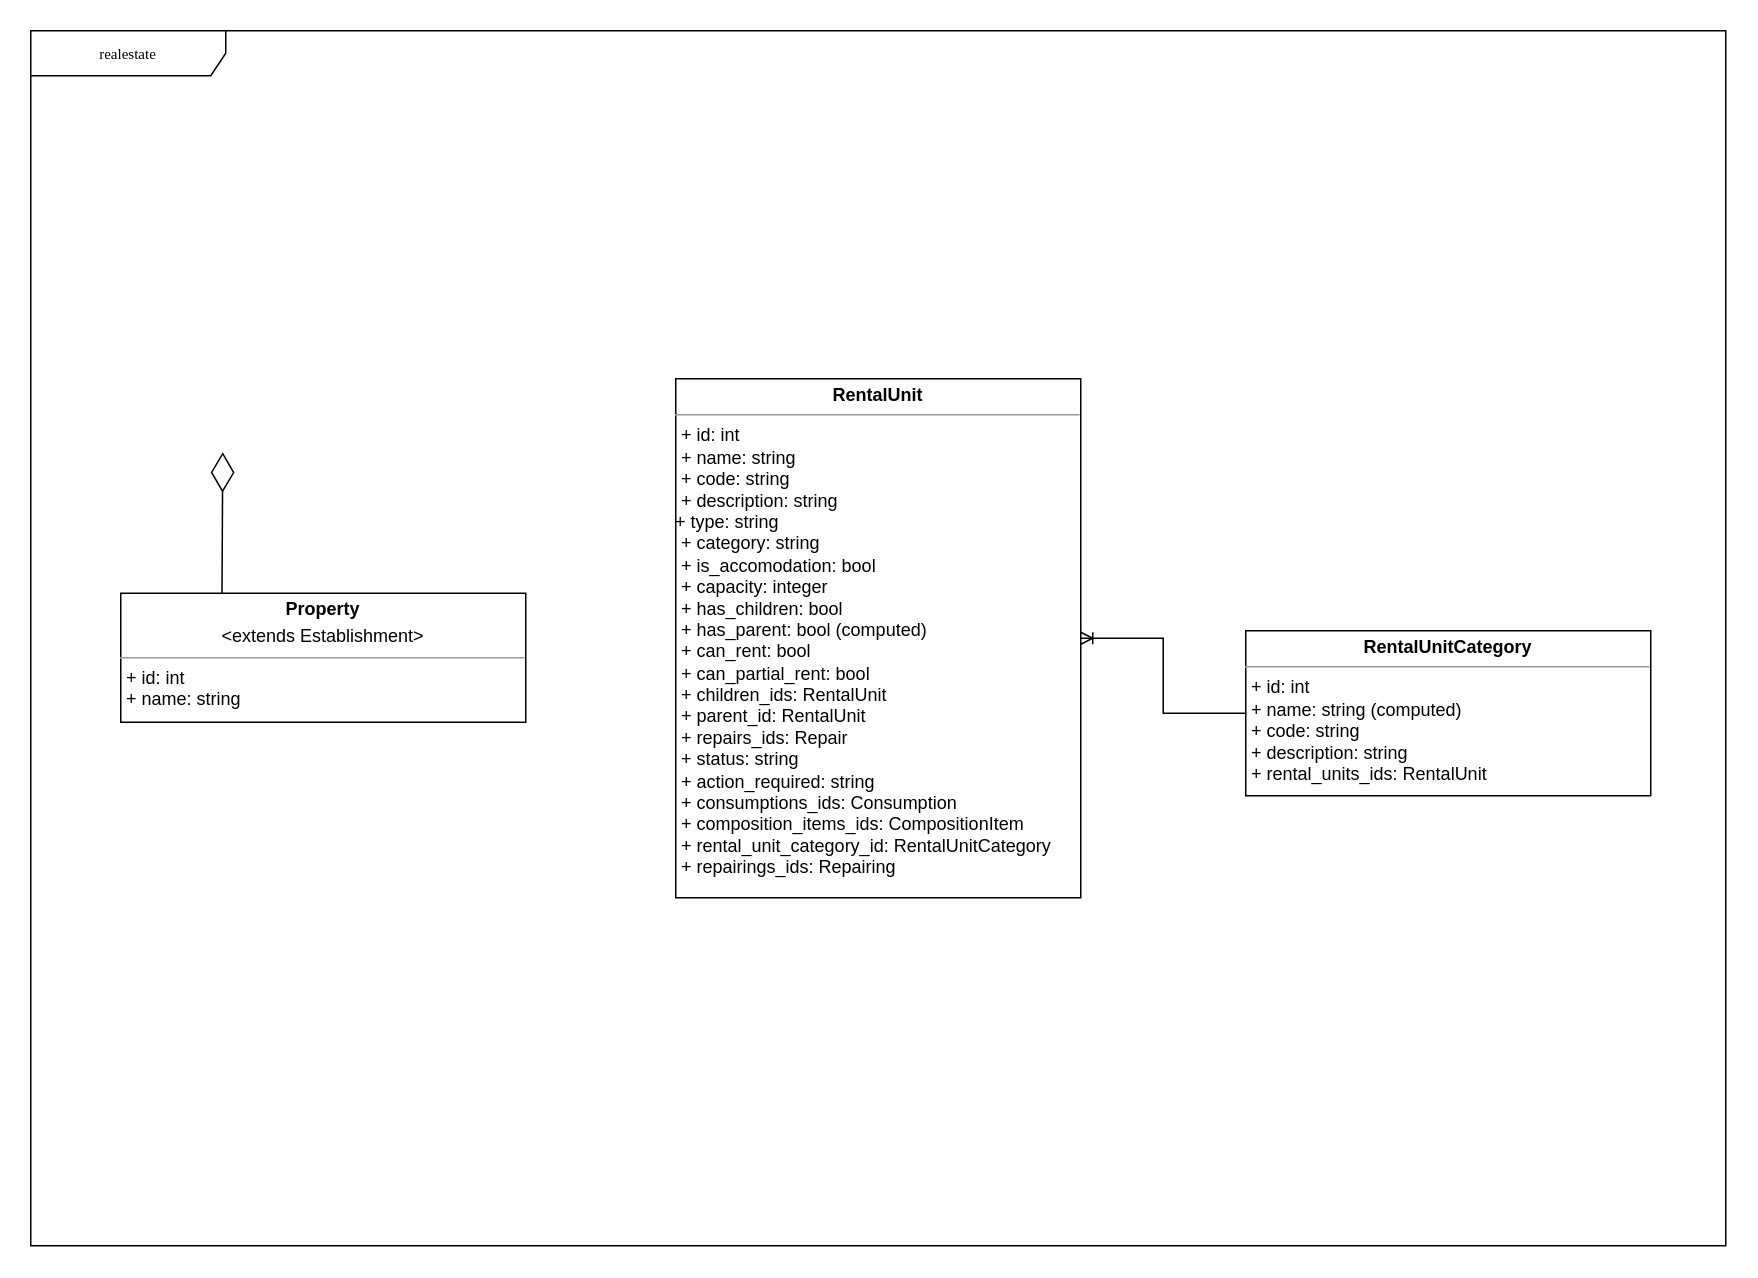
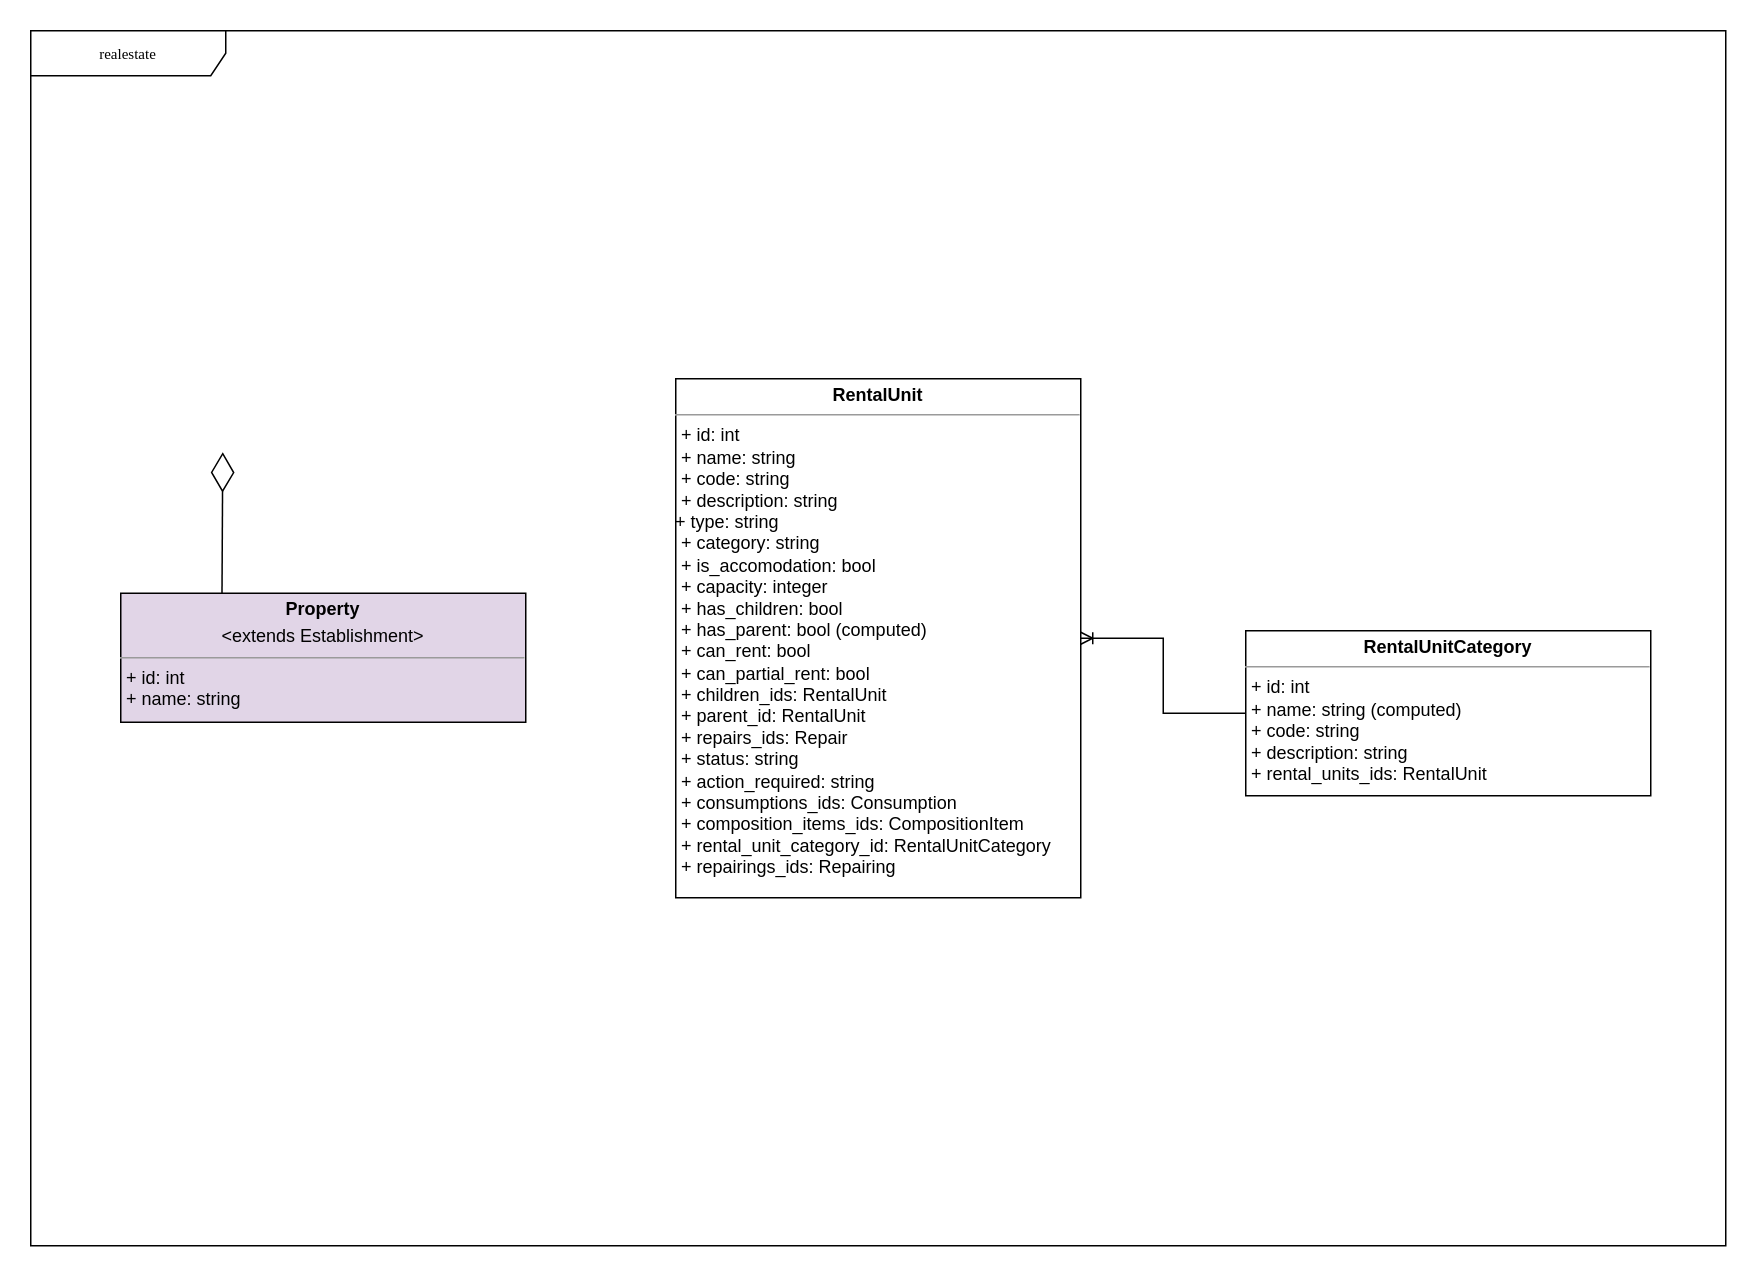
node "Property <extends Establishment> + id: int + name: string": fillcolor #ffffff -> #e1d5e7
